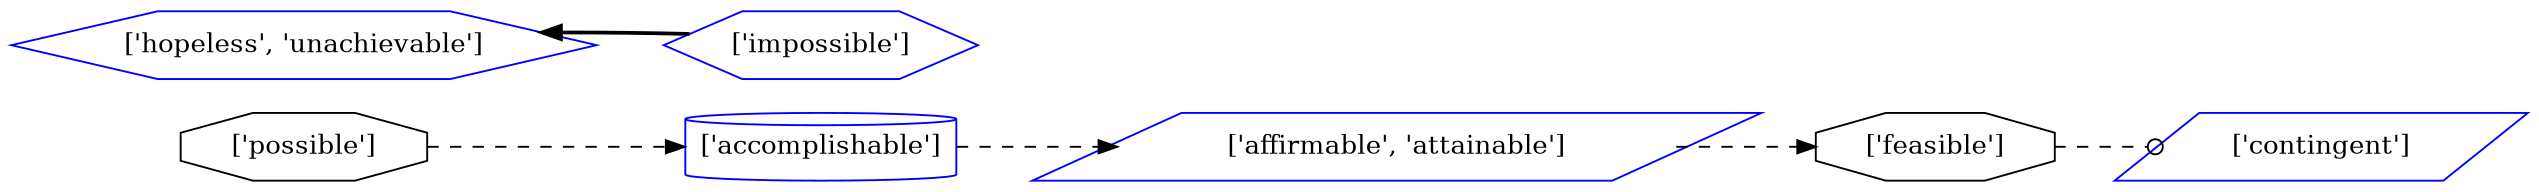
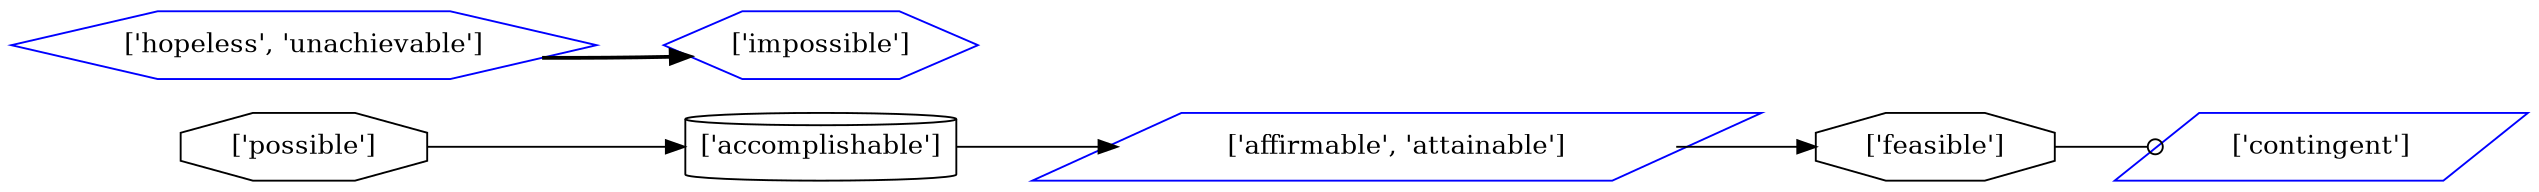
edge "['impossible']" -> "['hopeless', 'unachievable']": reversed
edge "['possible']" -> "['accomplishable']": style dashed -> solid
node "['accomplishable']": color blue -> black
edge "['accomplishable']" -> "['affirmable', 'attainable']": style dashed -> solid
edge "['affirmable', 'attainable']" -> "['feasible']": style dashed -> solid
edge "['feasible']" -> "['contingent']": style dashed -> solid
